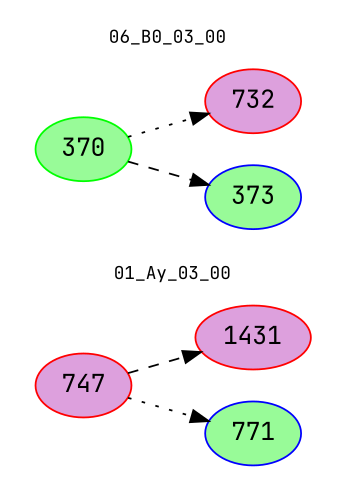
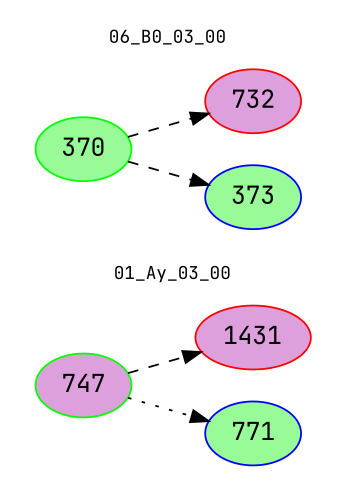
edge "370" -> "732": style dotted -> dashed
node "747": color red -> green
